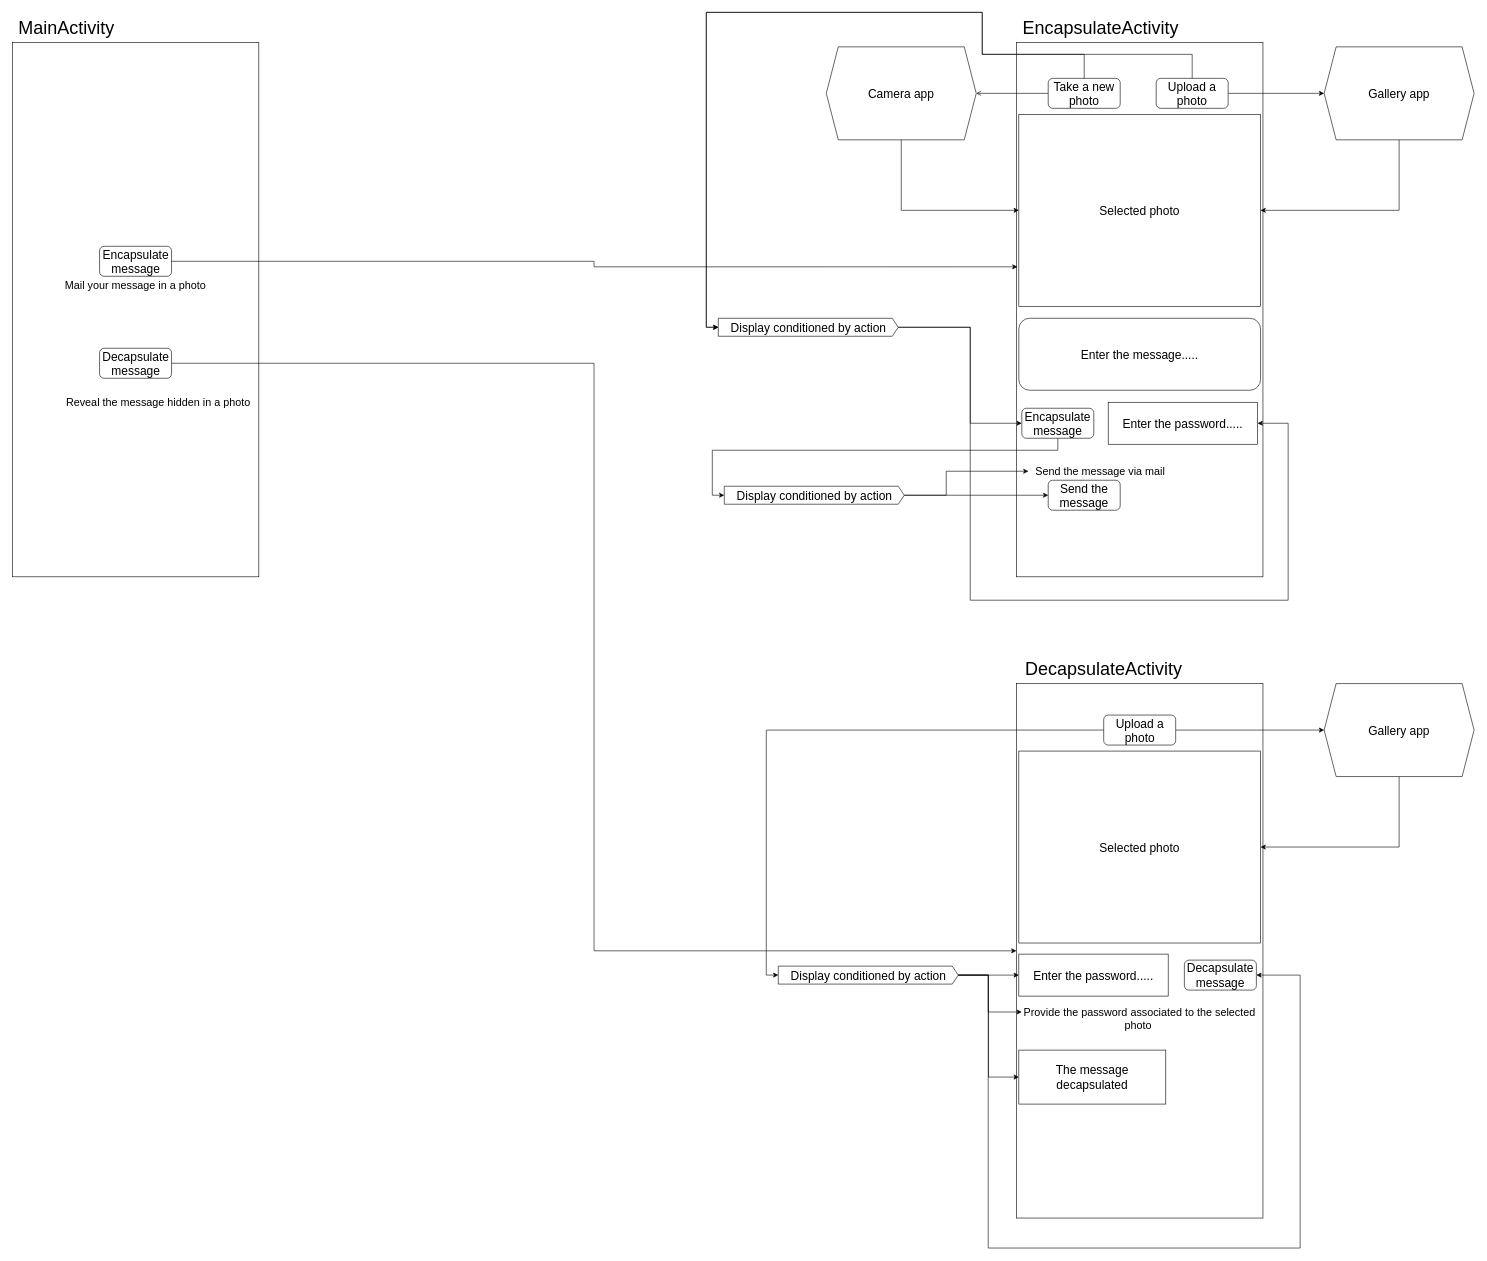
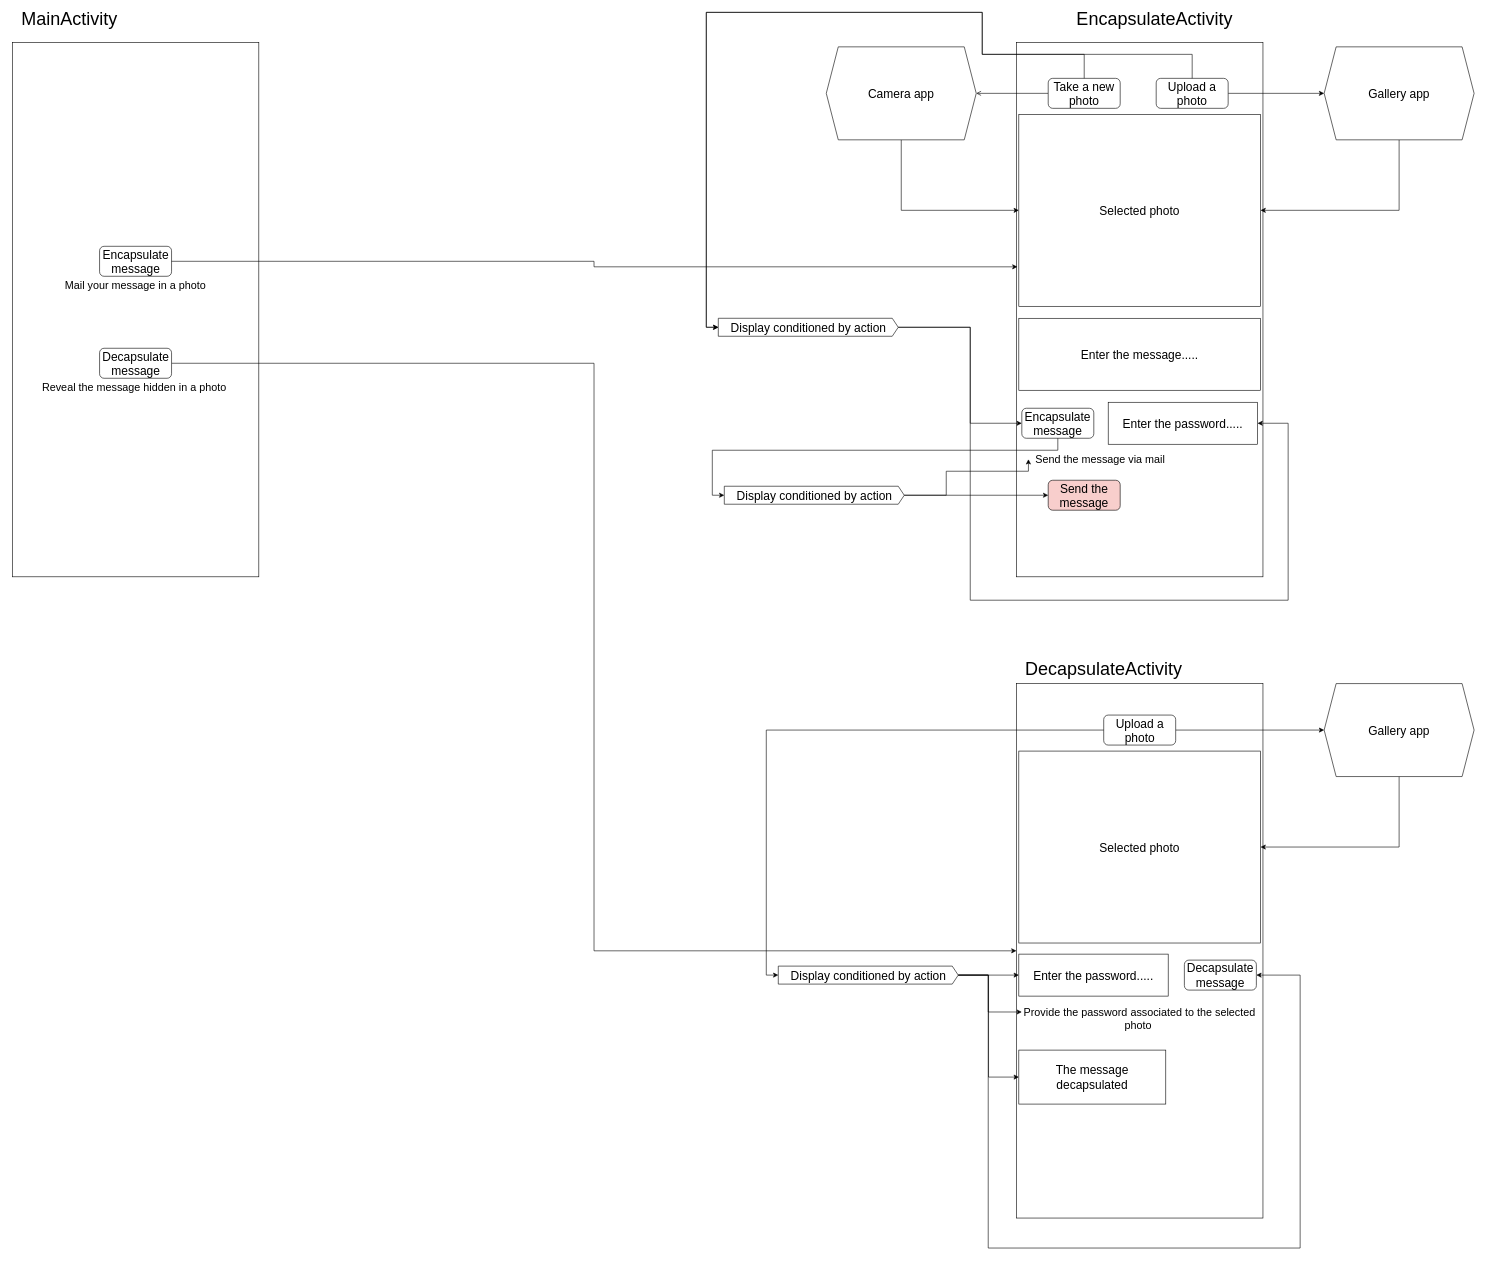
node "MainActivity": moved (66, 27) -> (69, 18)
node "EncapsulateActivity": moved (1101, 27) -> (1155, 18)
node "Enter the message.....": shape rounded rectangle -> rectangle
node "Reveal the message hidden in a photo": moved (160, 402) -> (136, 387)
node "Send the message via mail": moved (1101, 471) -> (1101, 459)
node "Send the message": fillcolor #ffffff -> #f8cecc
